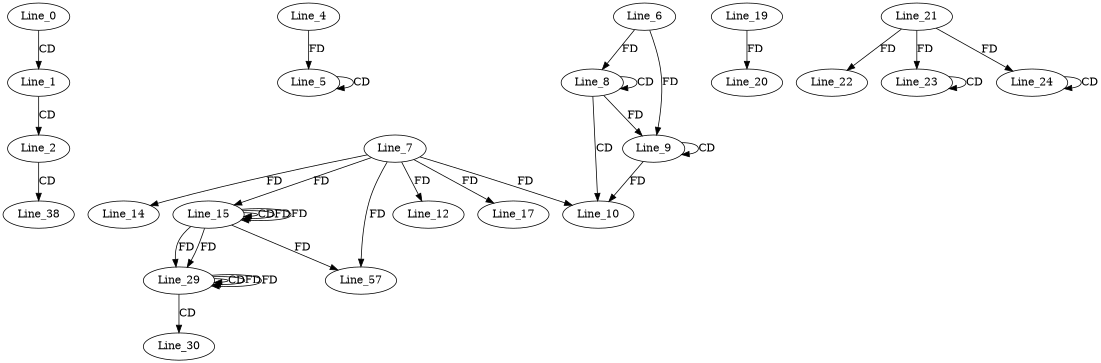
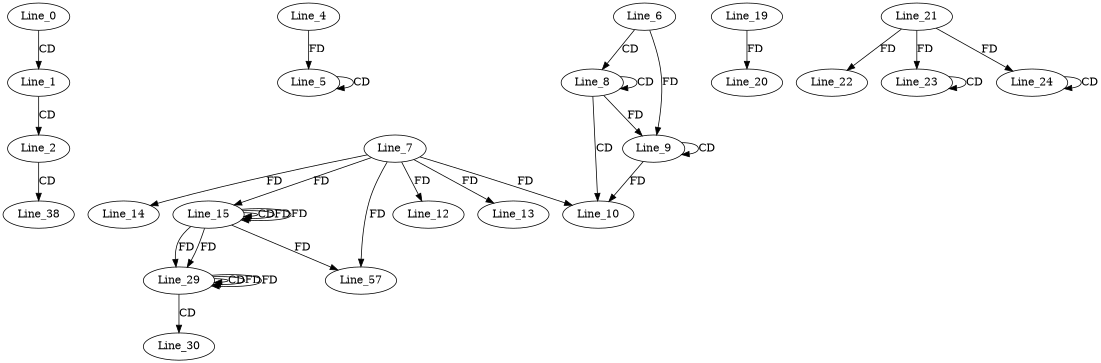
edge "Line_6" -> "Line_8": label "FD" -> "CD"
node "Line_17": label "Line_17" -> "Line_13"
